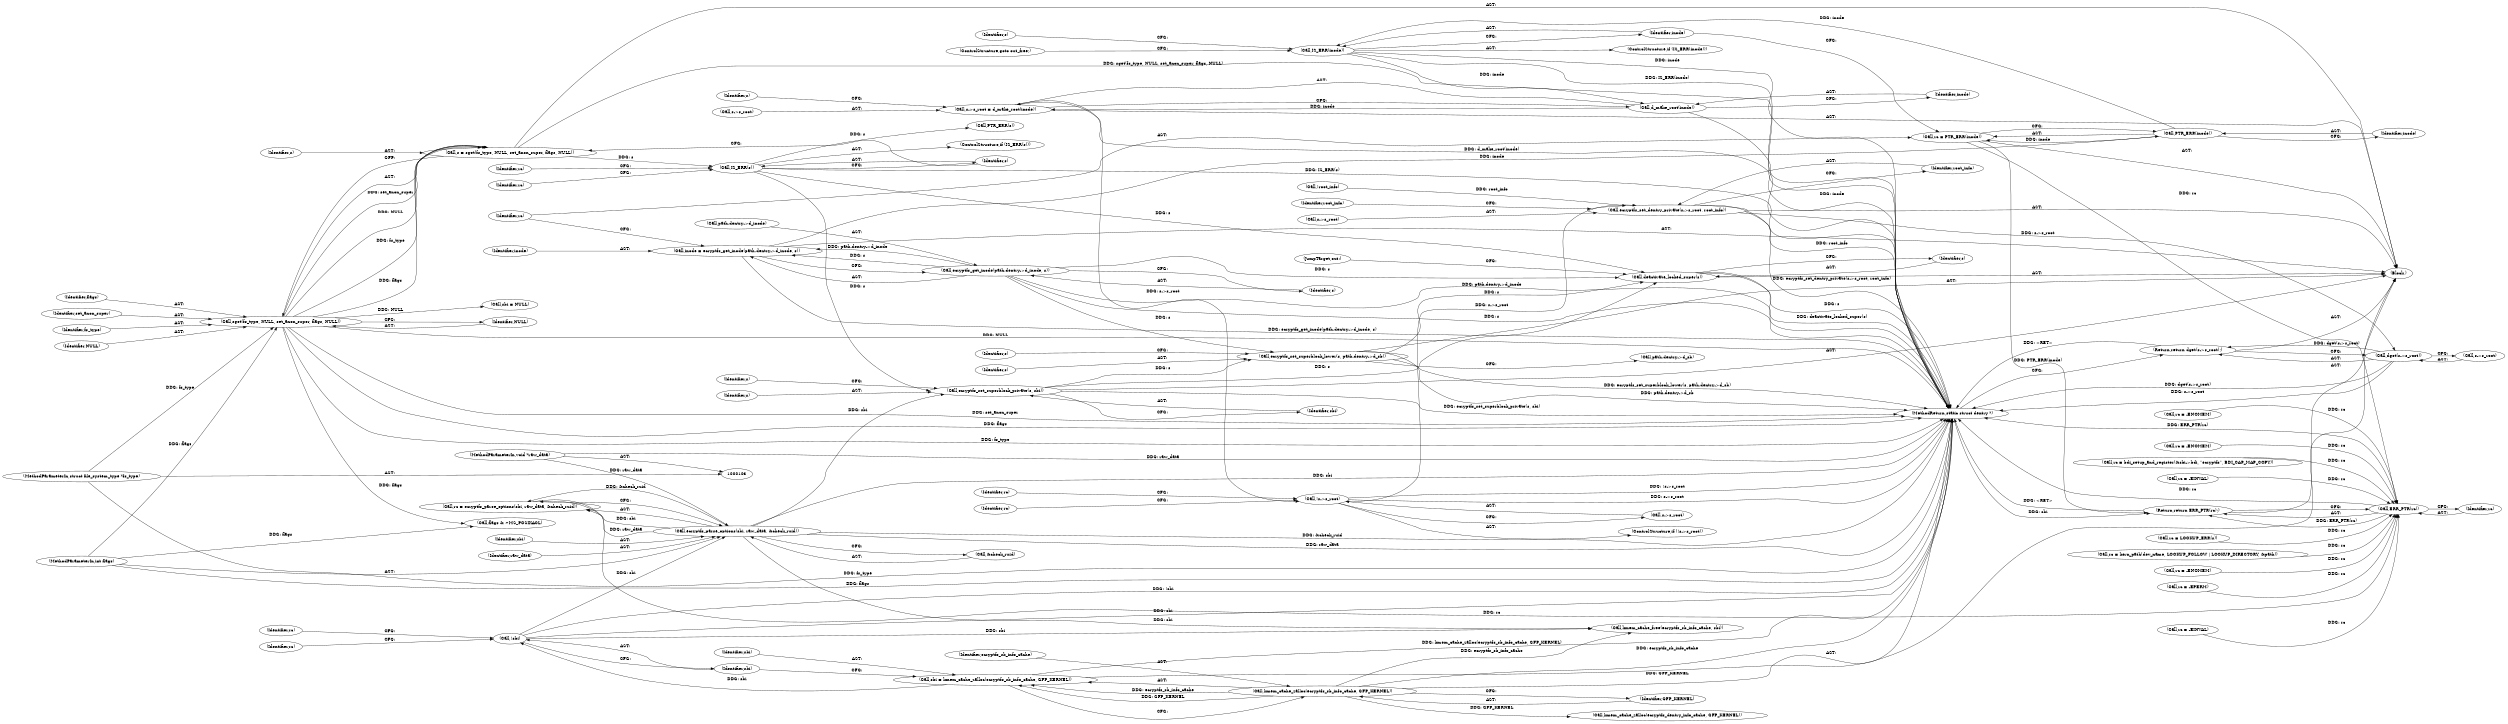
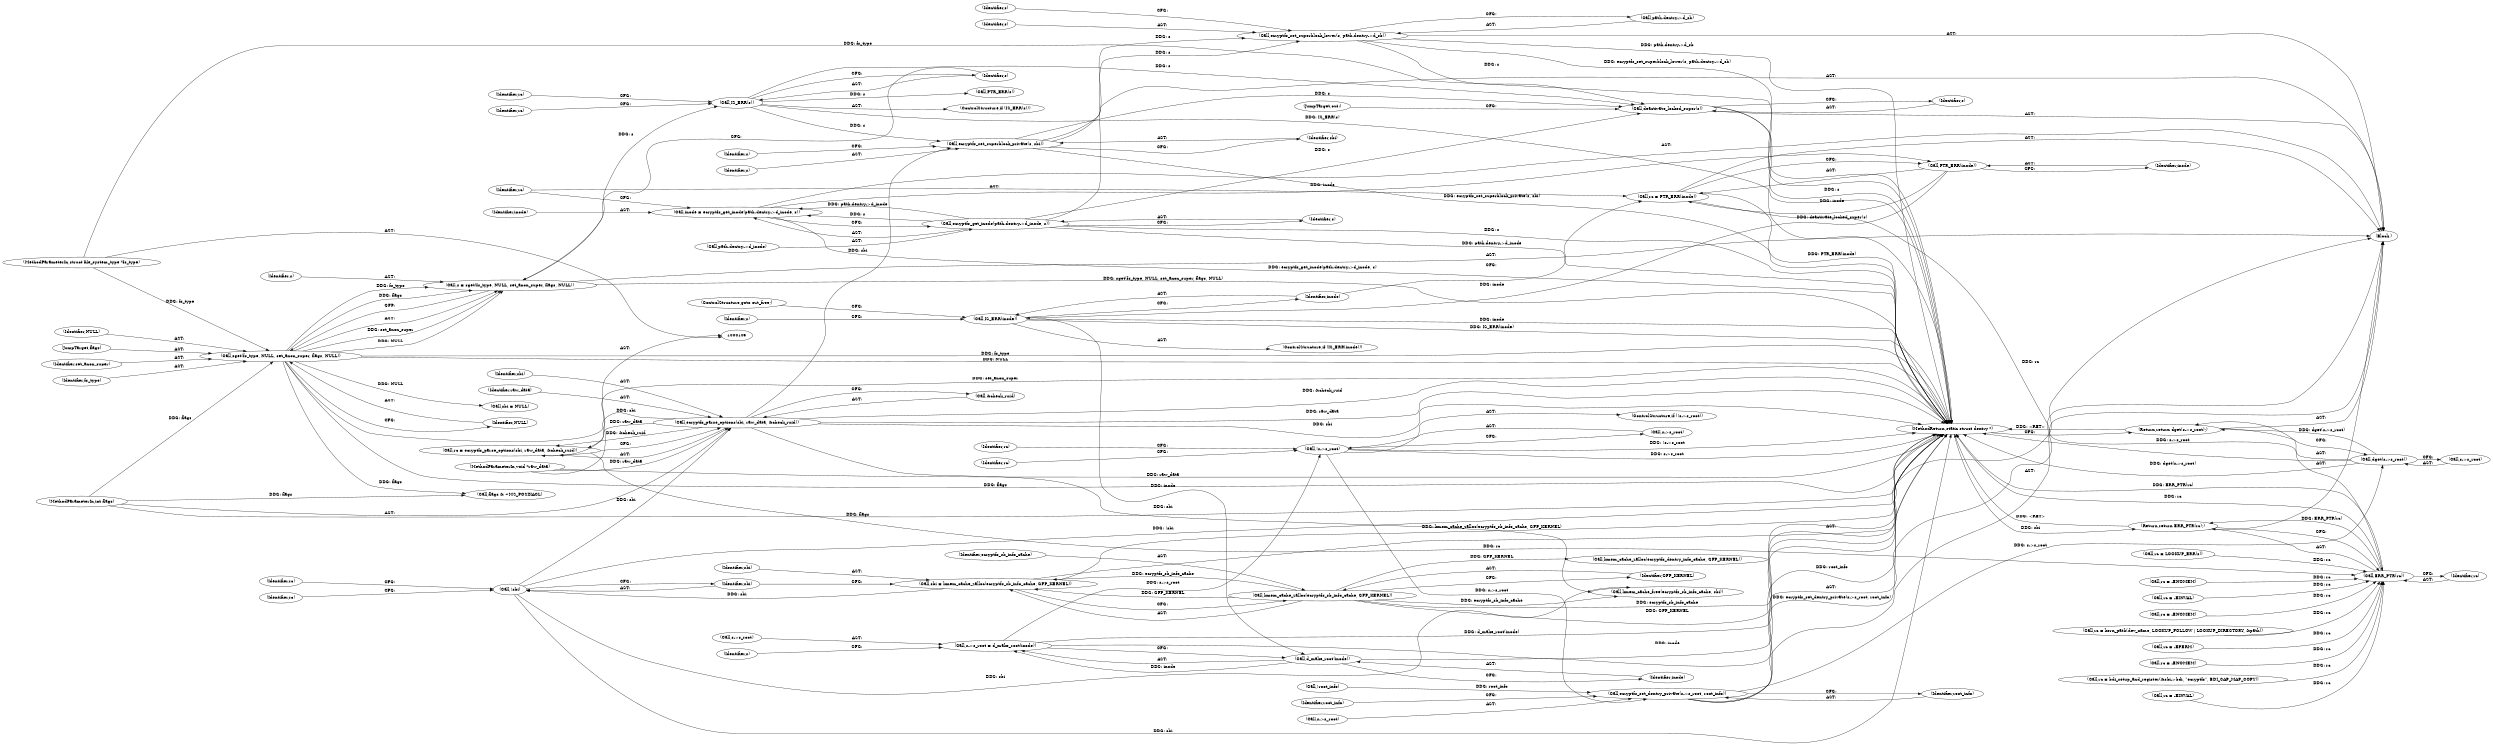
edge "(Call,path.dentry->d_sb)" -> "(Call,ecryptfs_set_superblock_lower(s, path.dentry->d_sb))": added, label "AST:"
node "(Identifier,flags)": label "(Identifier,flags)" -> "(JumpTarget,flags)"
edge "(Call,rc = PTR_ERR(inode))" -> "(Return,return ERR_PTR(rc);)": now "(Call,rc = PTR_ERR(inode))" -> "(MethodReturn,static struct dentry *)"
